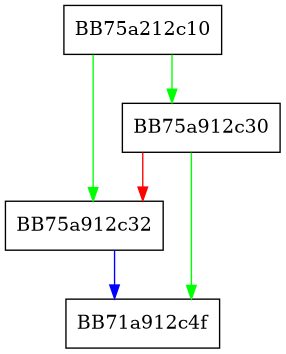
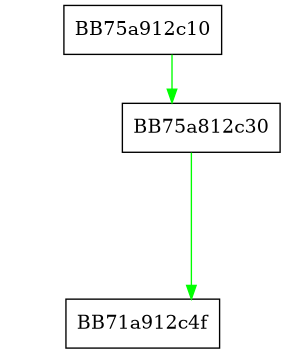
node "BB75a212c10": label "BB75a212c10" -> "BB75a912c10"
node "BB75a912c30": label "BB75a912c30" -> "BB75a812c30"
node "BB75a912c32": removed
